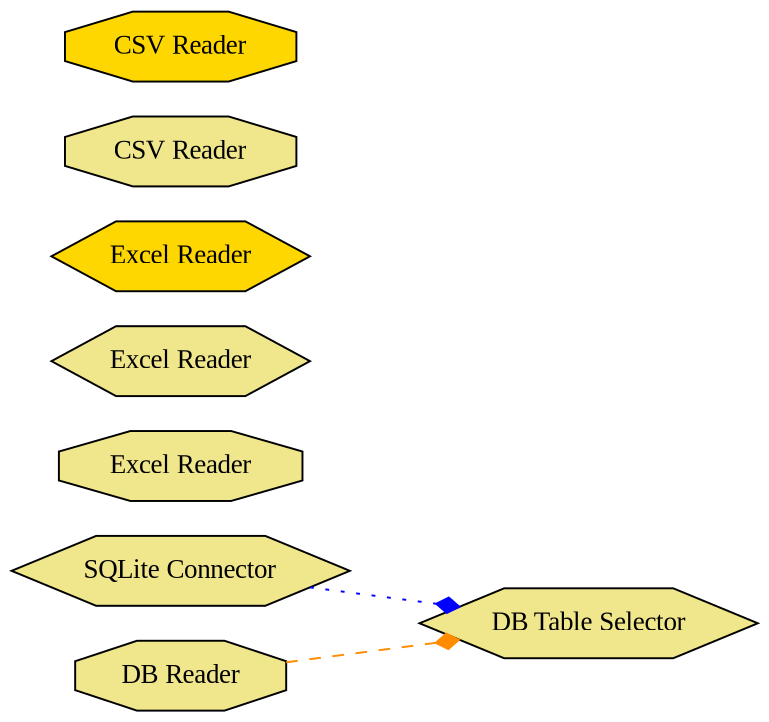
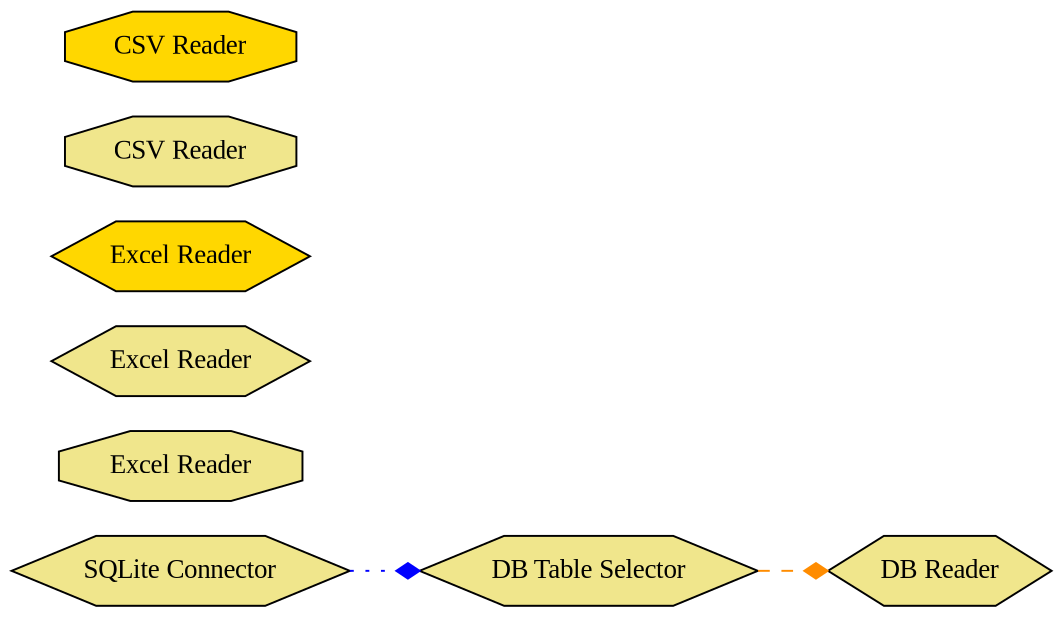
edge "DB Reader" -> "DB Table Selector": reversed
node "DB Reader": shape octagon -> hexagon
